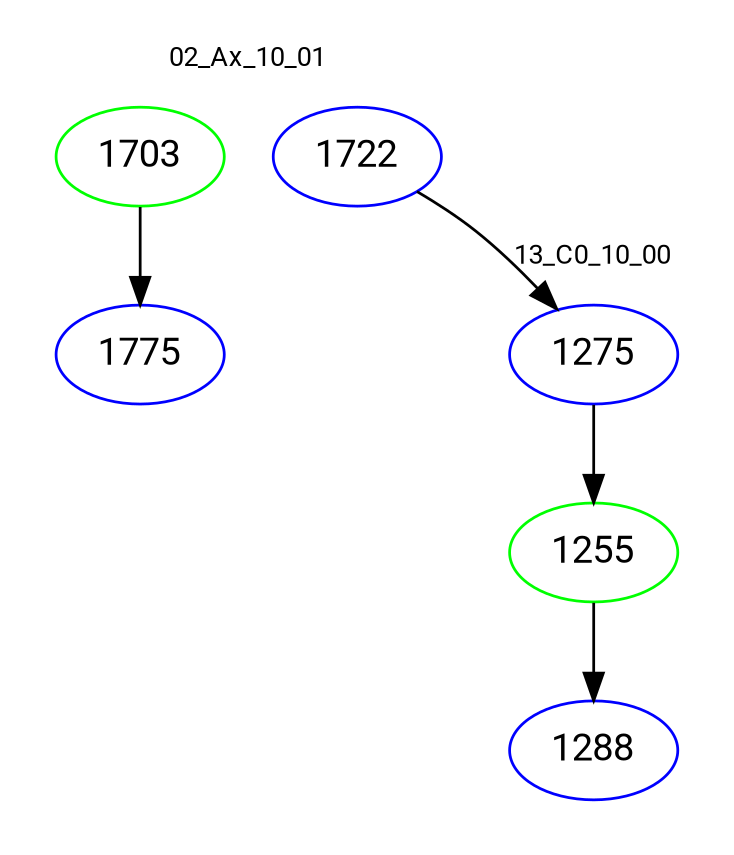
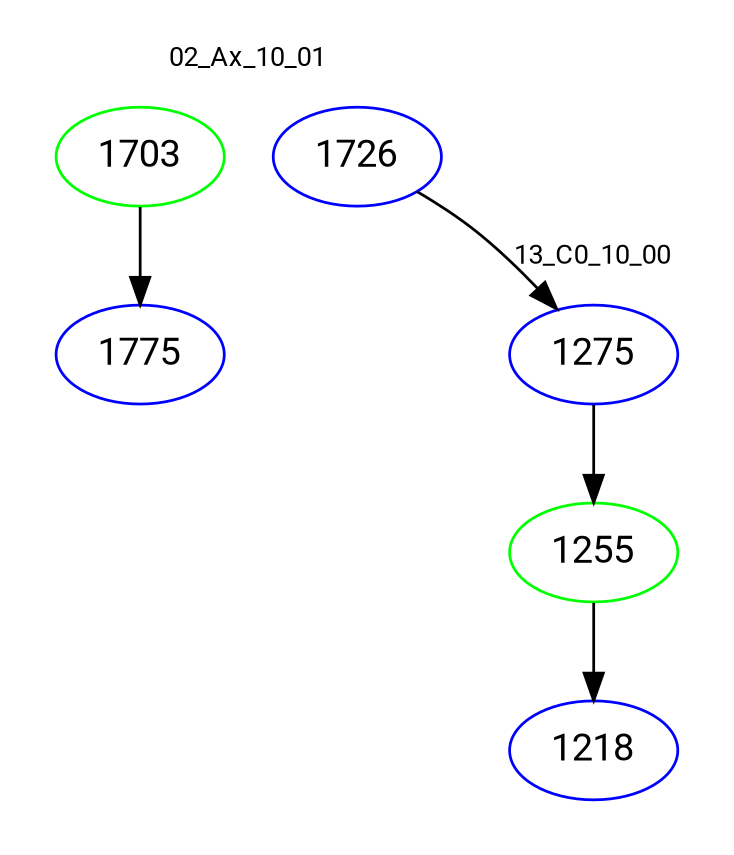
node "1722": label "1722" -> "1726"
node "1288": label "1288" -> "1218"
